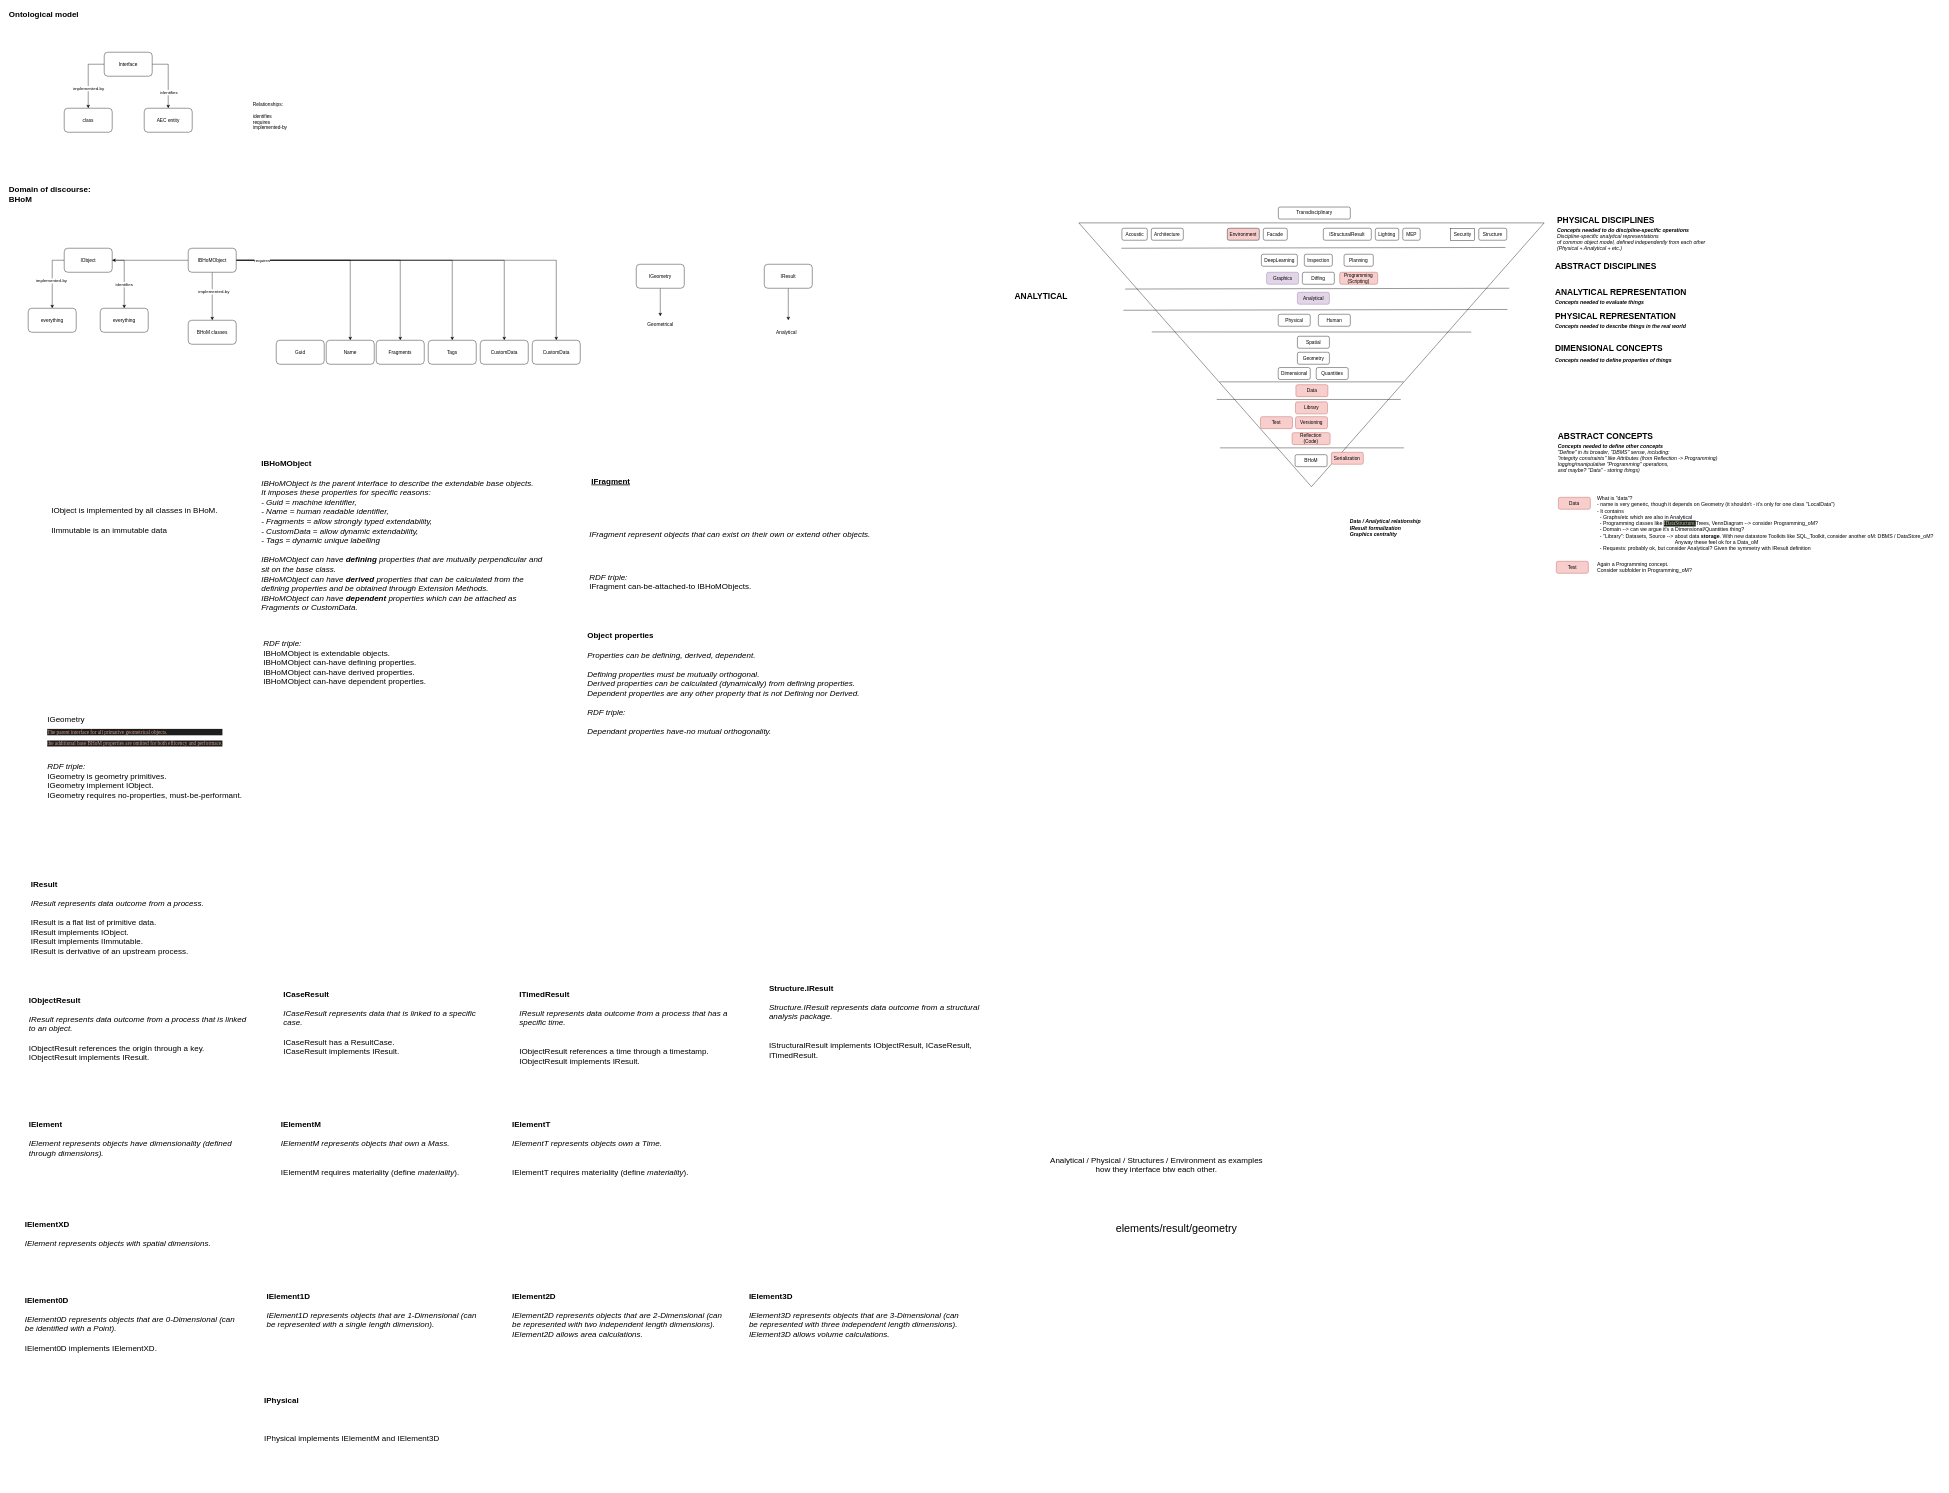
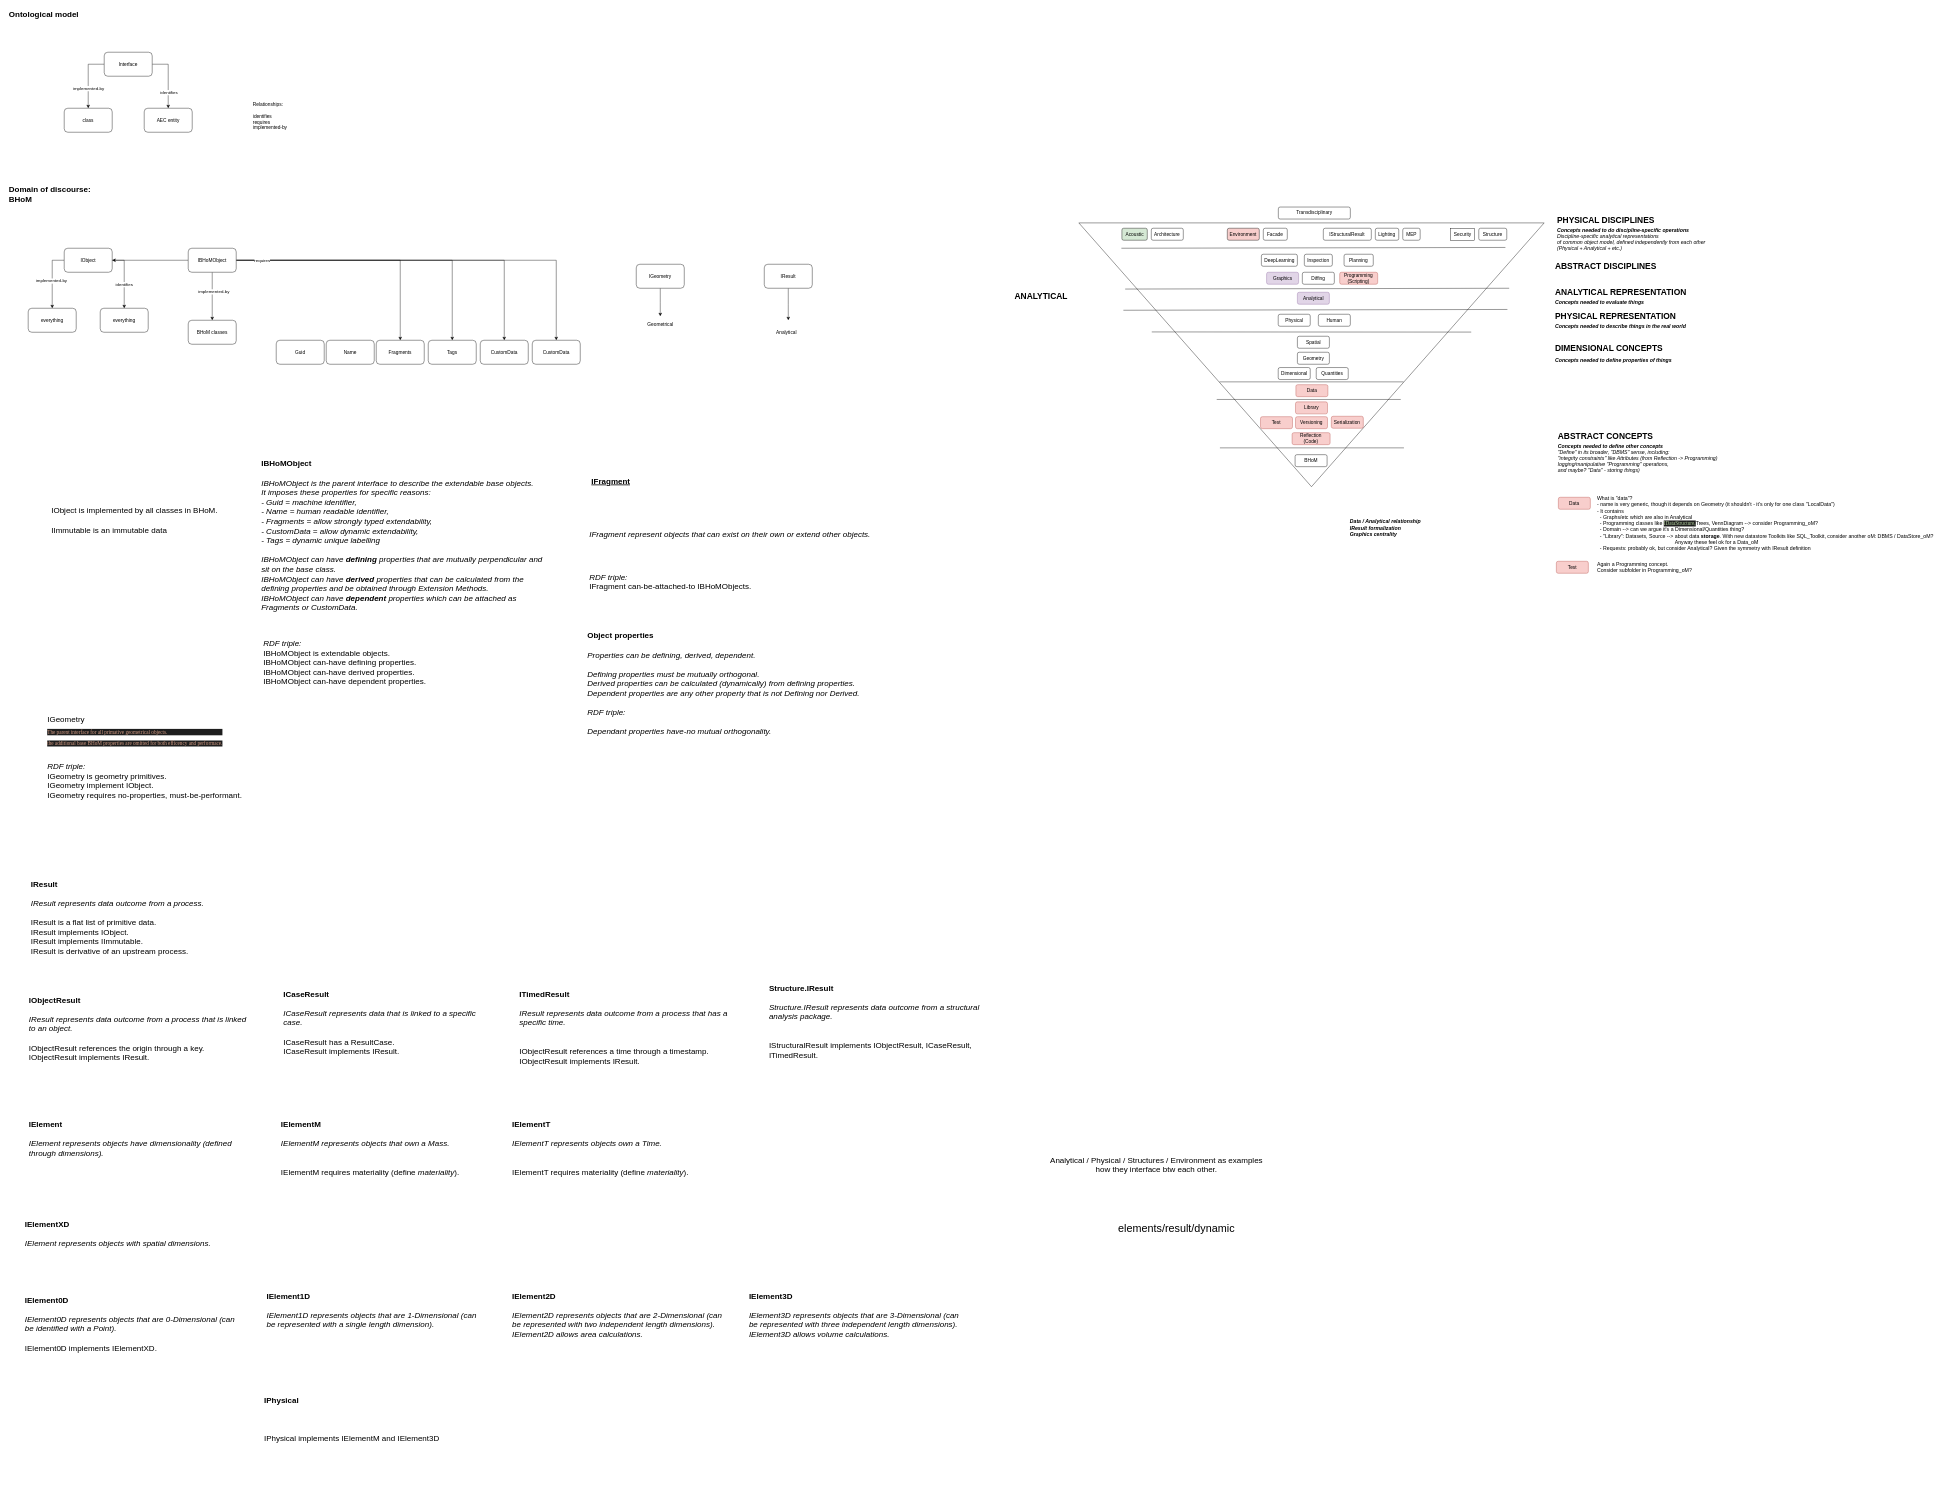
node "Acoustic": fillcolor #ffffff -> #d5e8d4
edge "IBHoMObject" -> "Name": removed
node "Serialization": moved (1347, 458) -> (1347, 422)
node "elements/result/geometry": label "elements/result/geometry" -> "elements/result/dynamic"
